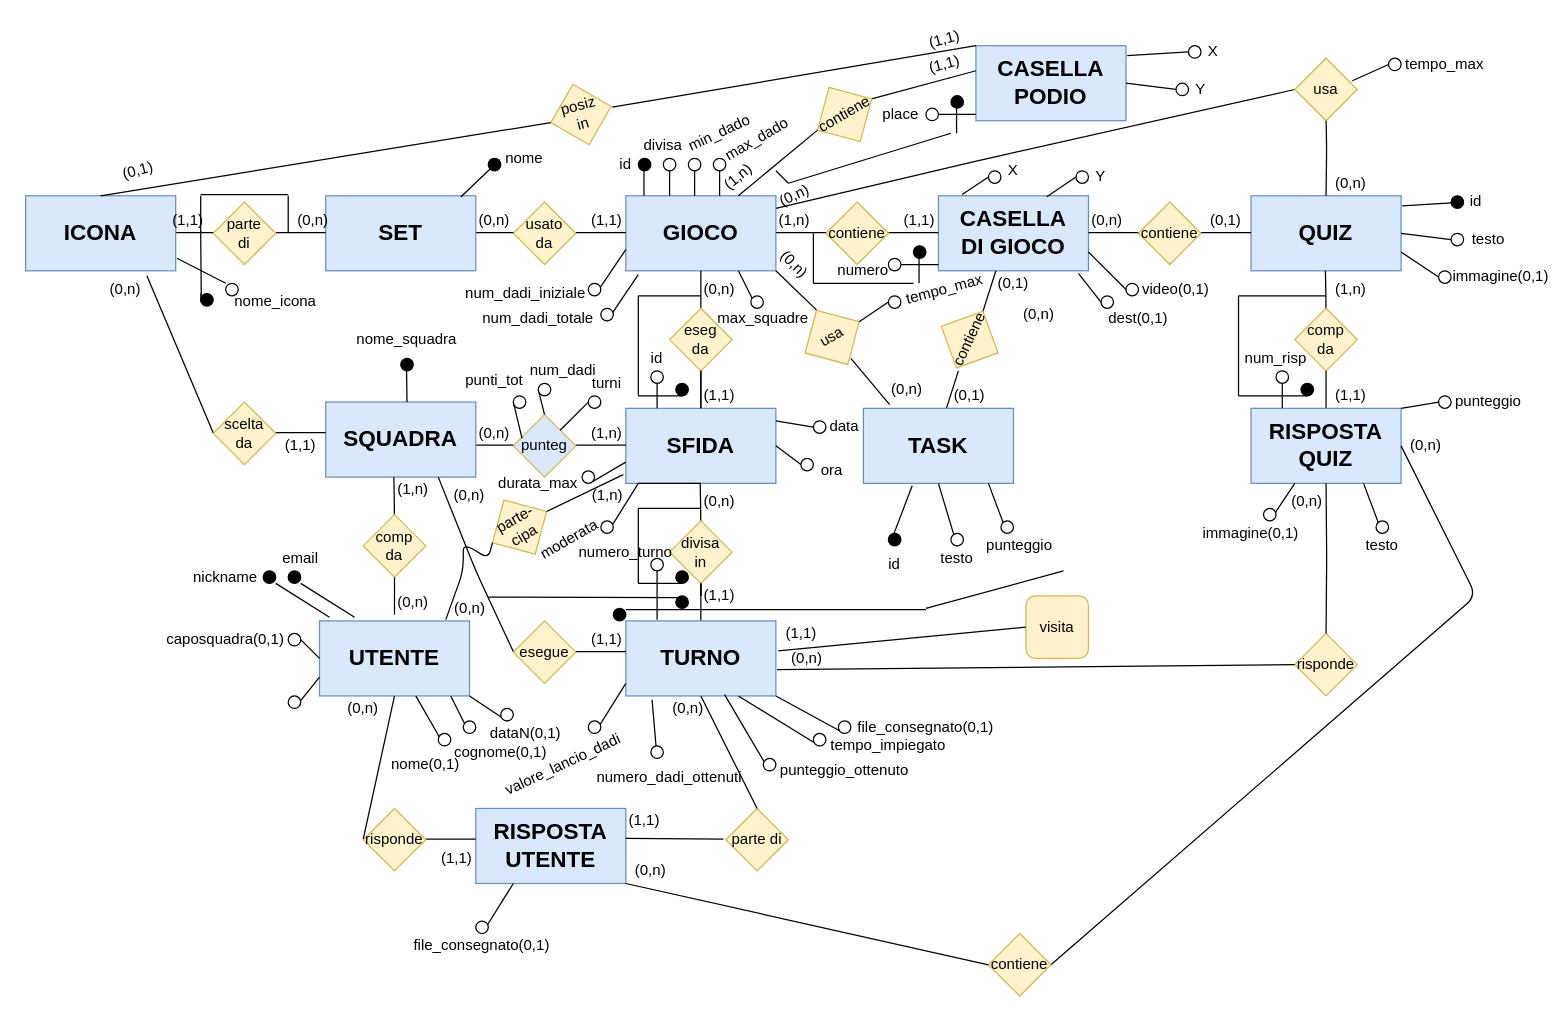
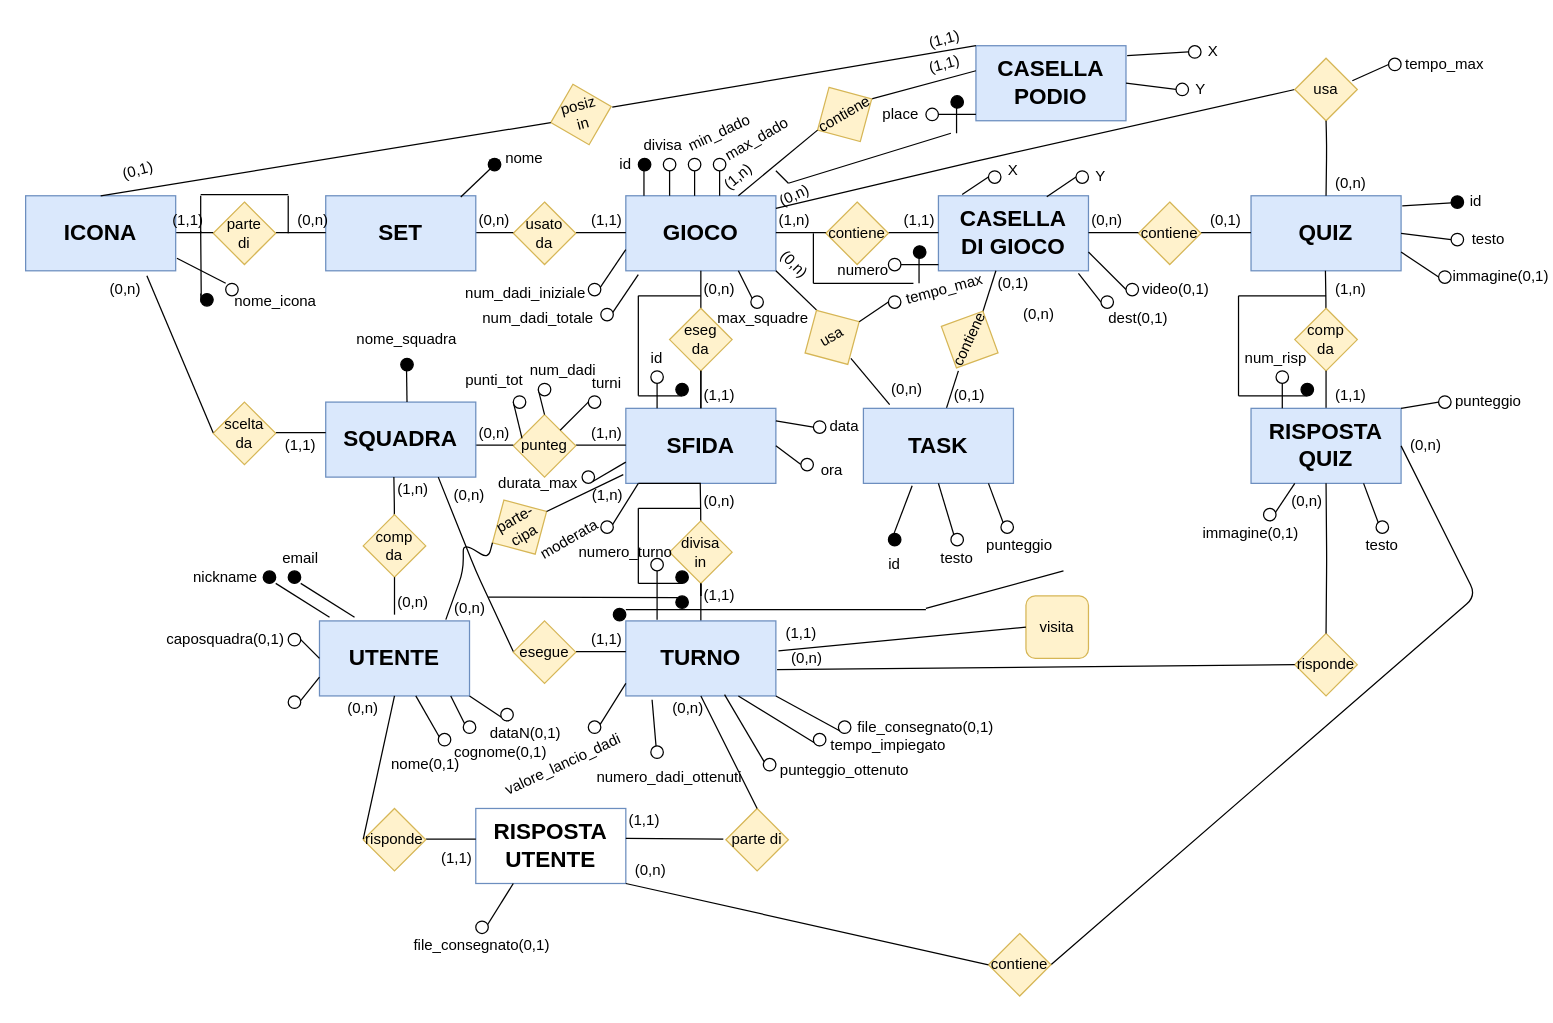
node "punteg": fillcolor #dae8fc -> #fff2cc
node "RISPOSTA UTENTE": fillcolor #dae8fc -> #ffffff
